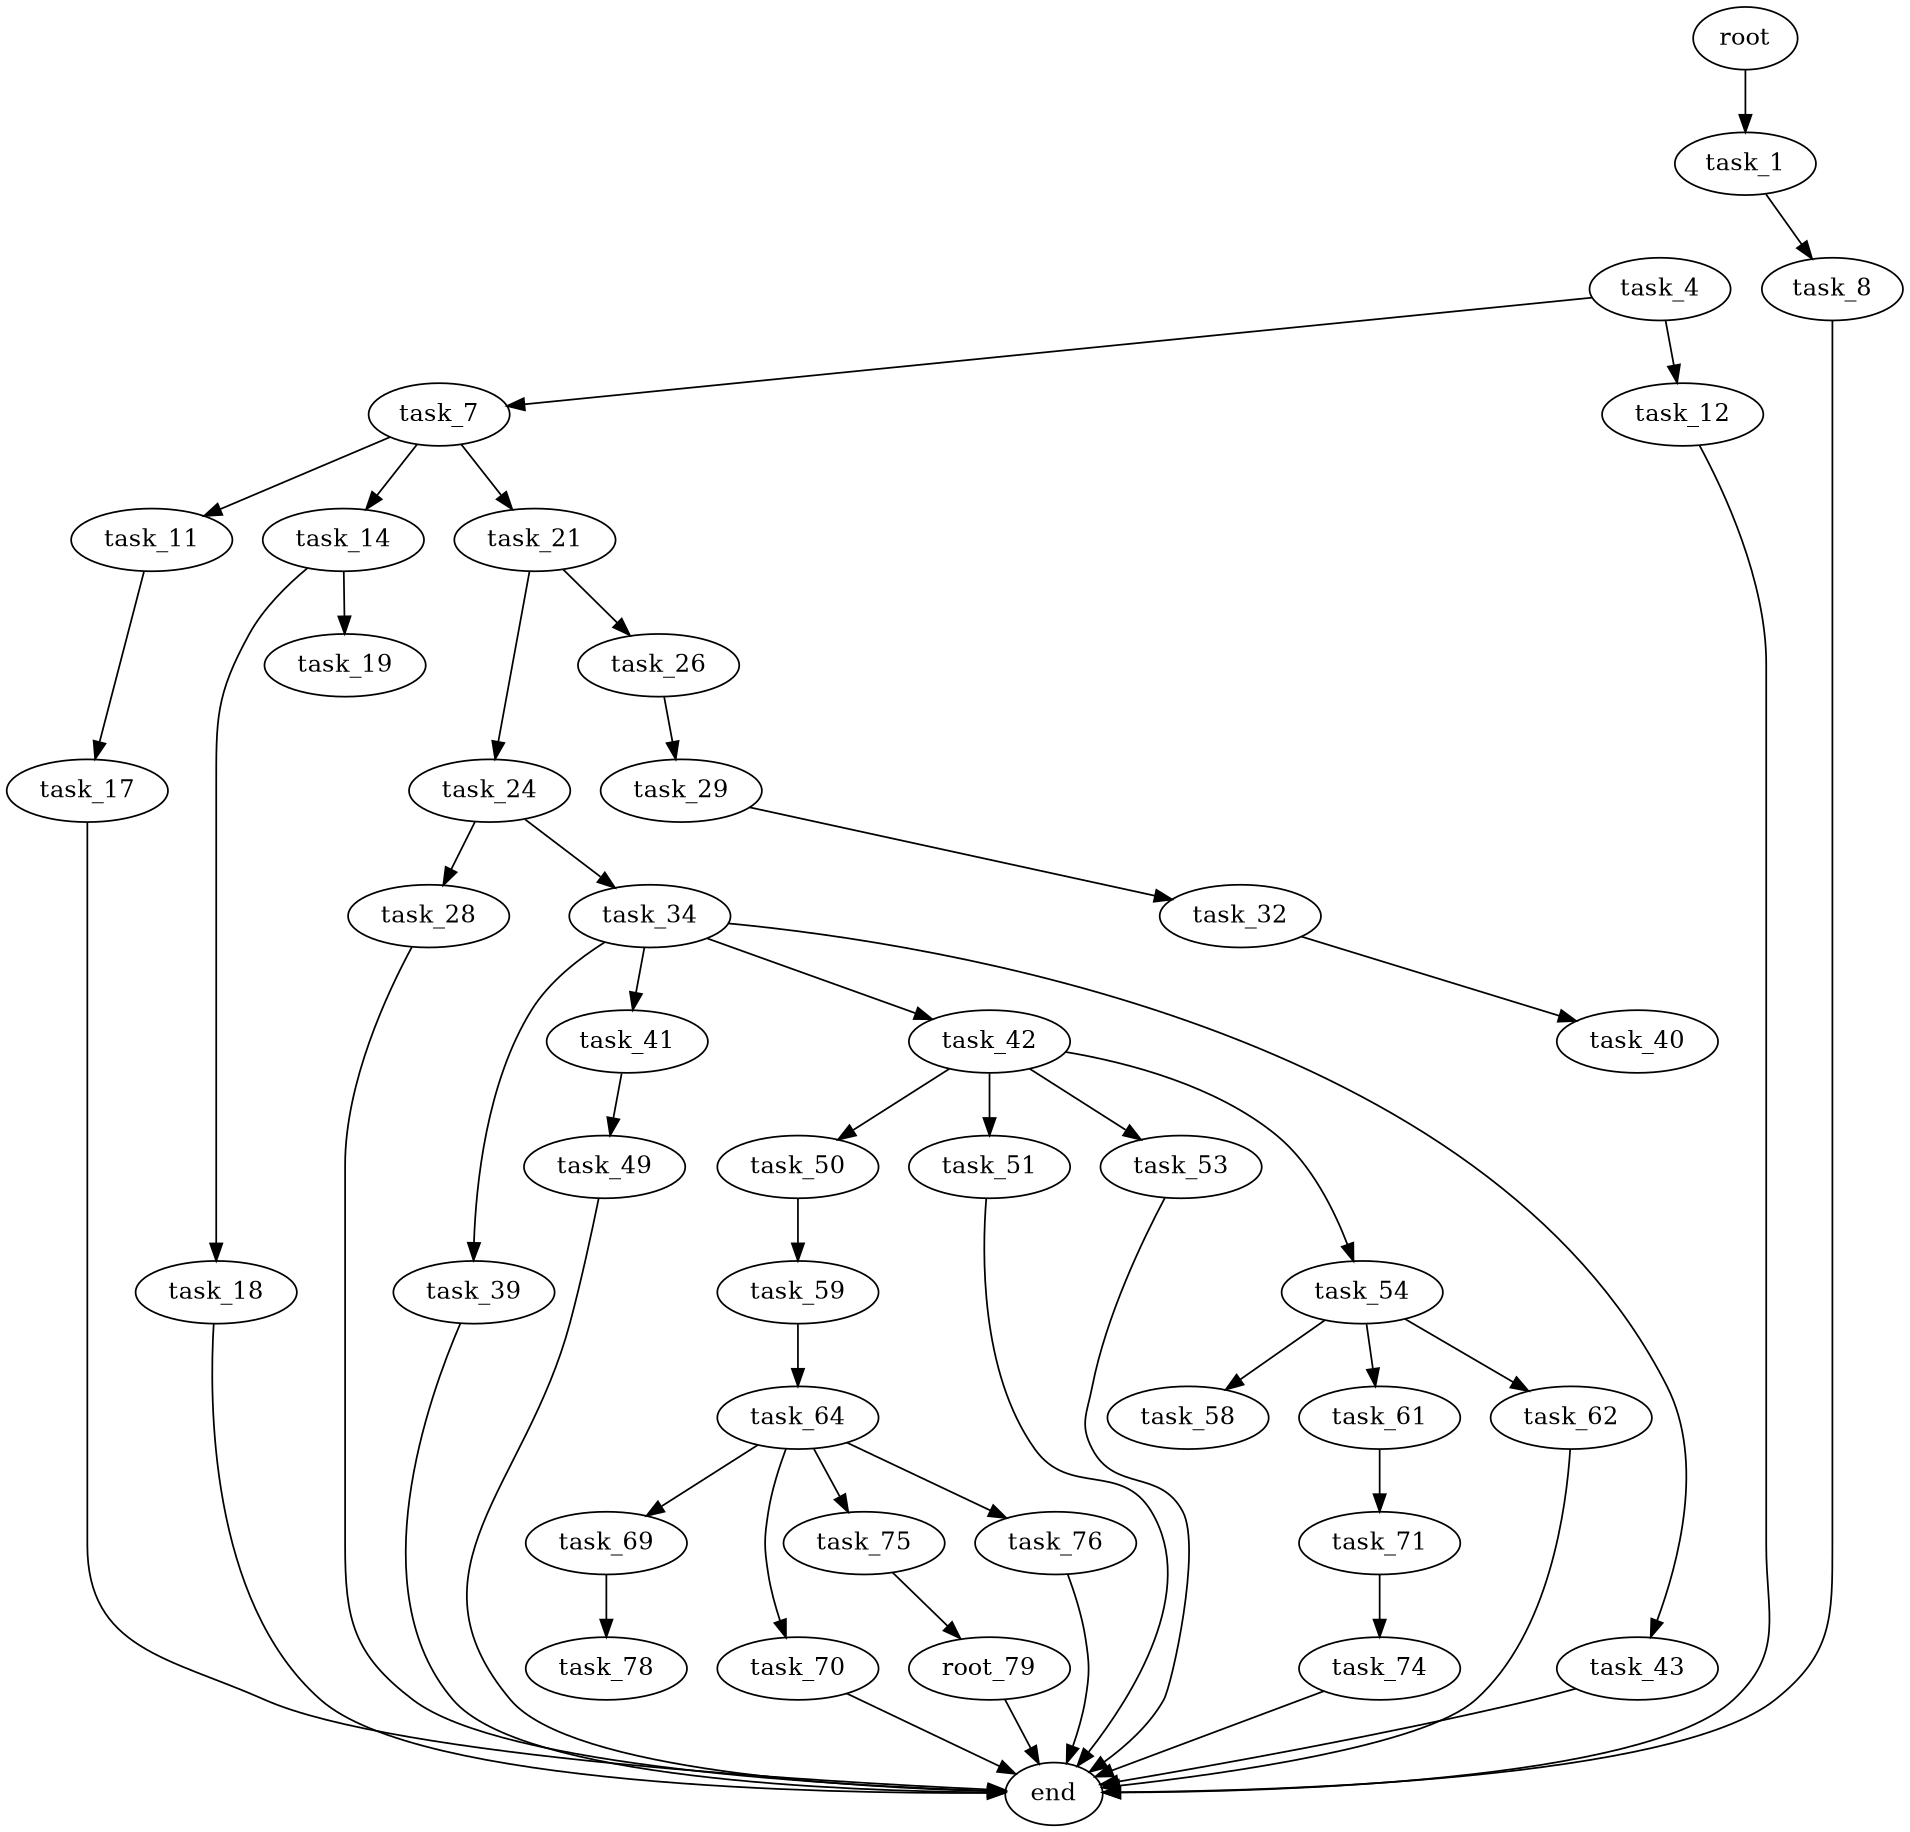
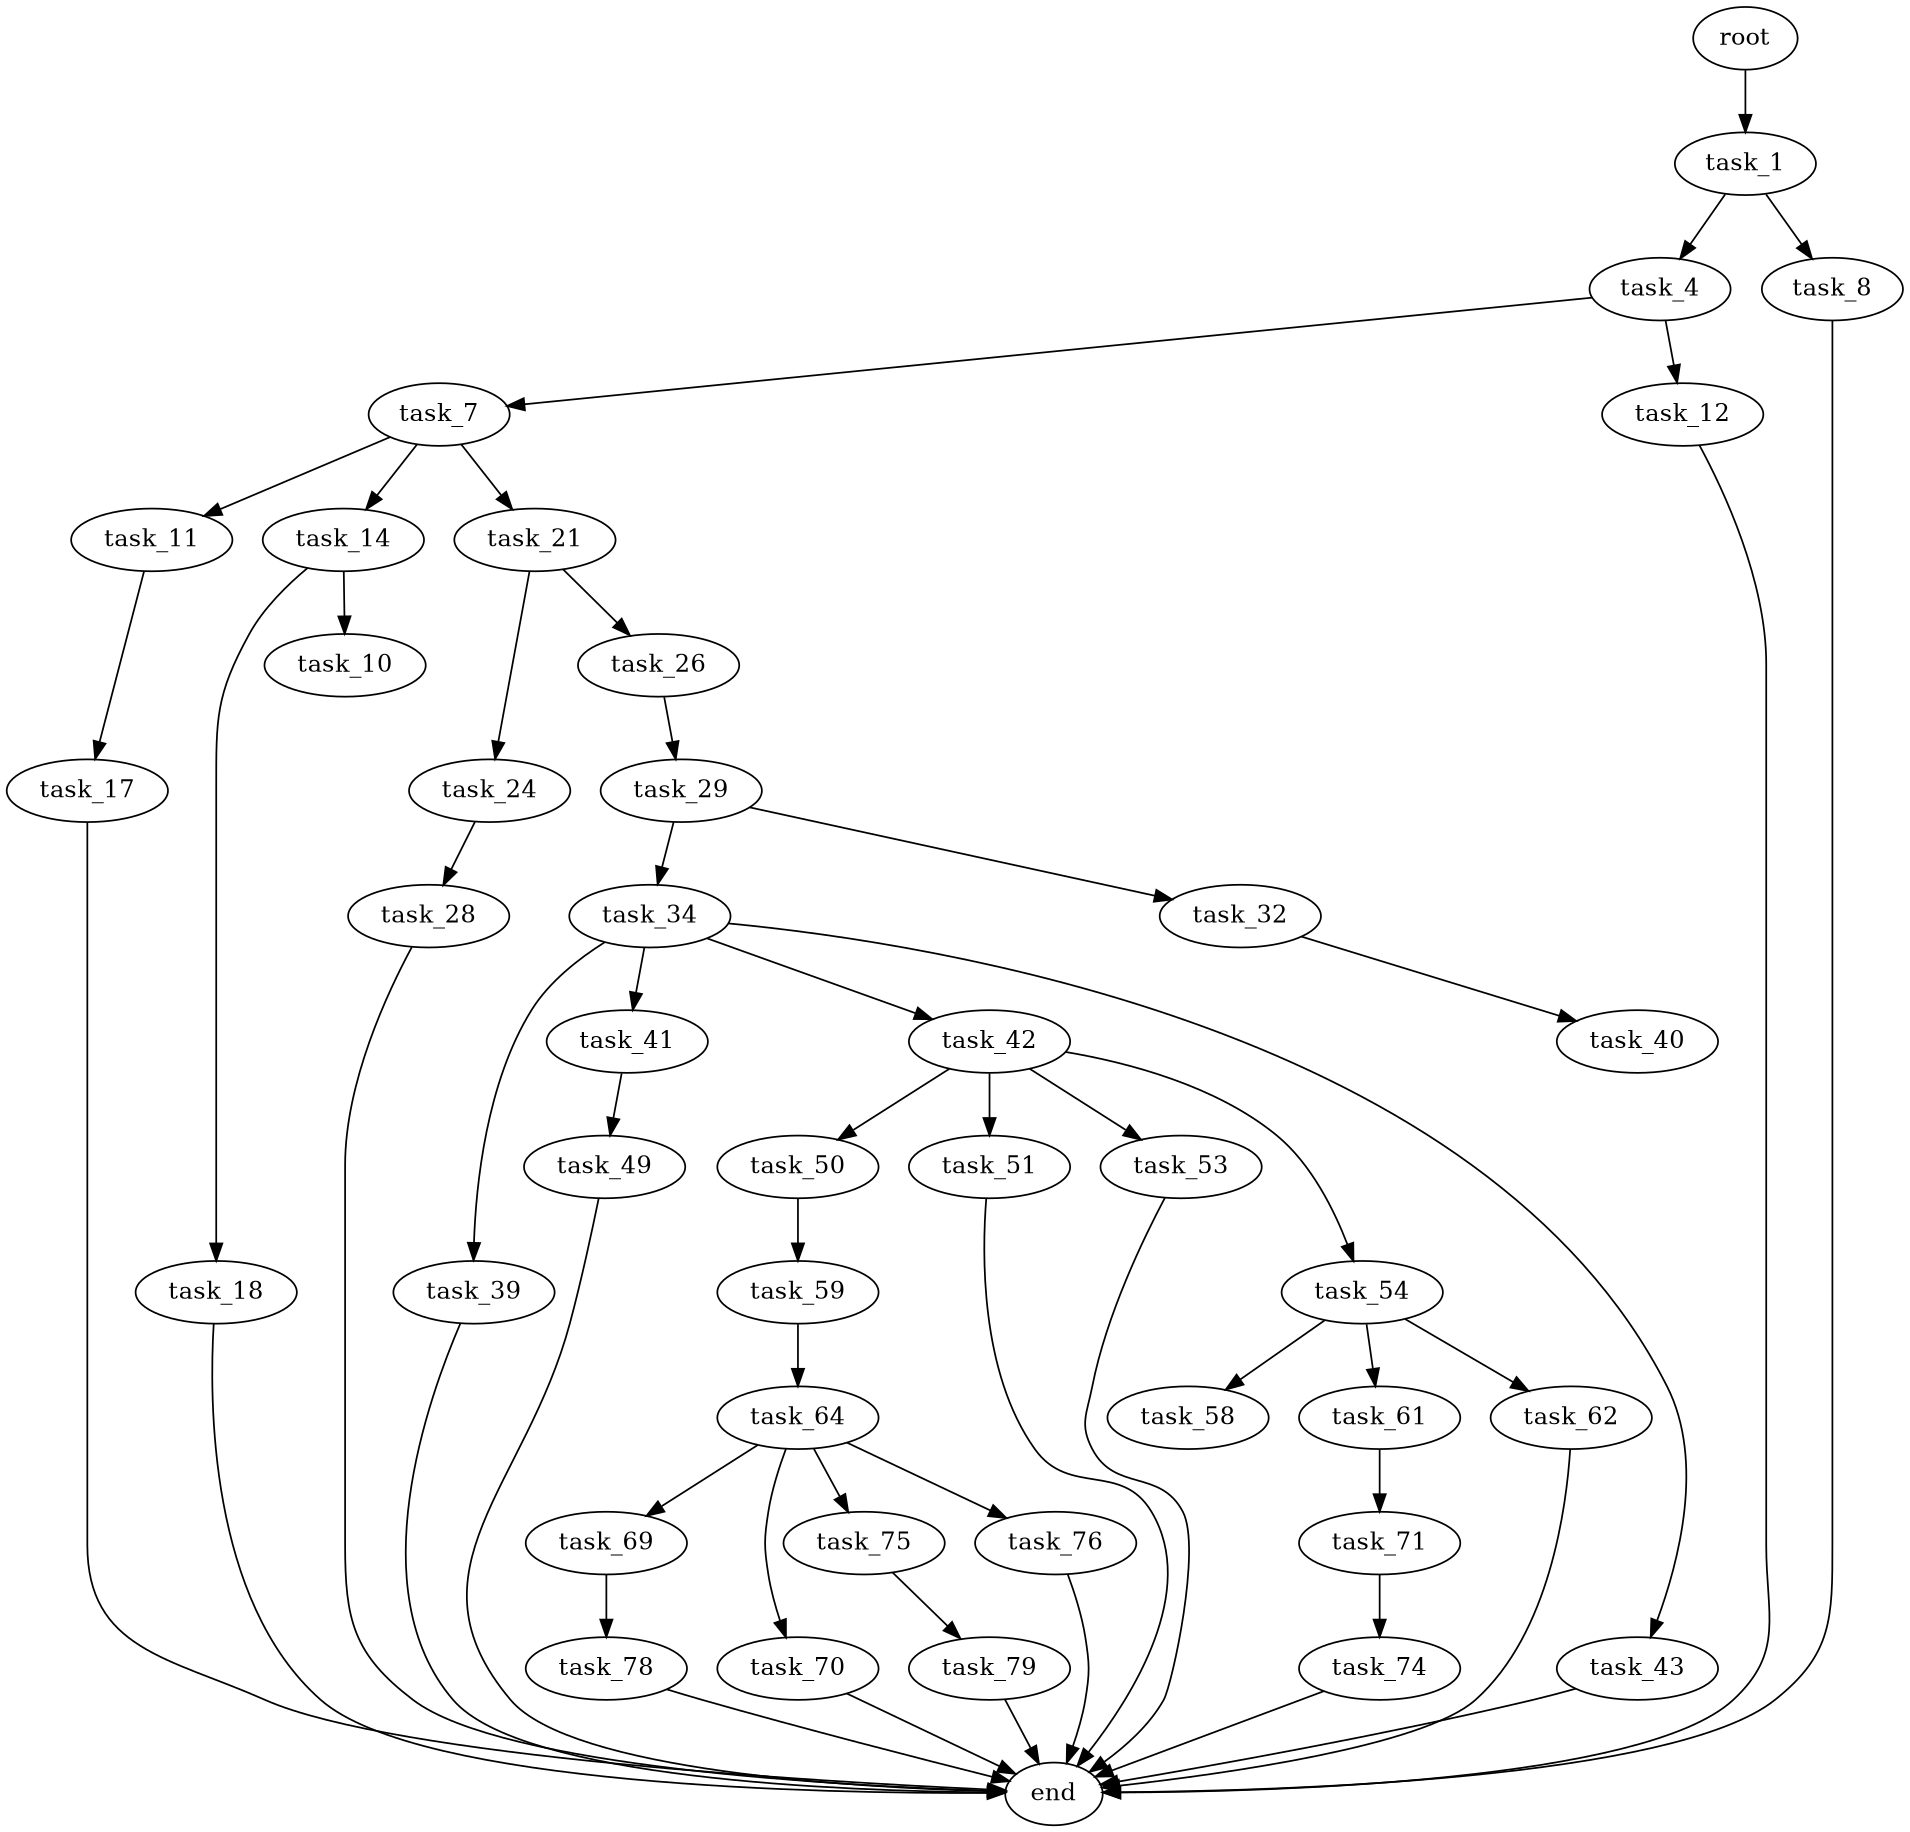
edge "task_1" -> "task_4": added
node "task_19": label "task_19" -> "task_10"
edge "task_24" -> "task_34": now "task_29" -> "task_34"
node "root_79": label "root_79" -> "task_79"
edge "task_78" -> "end": added
